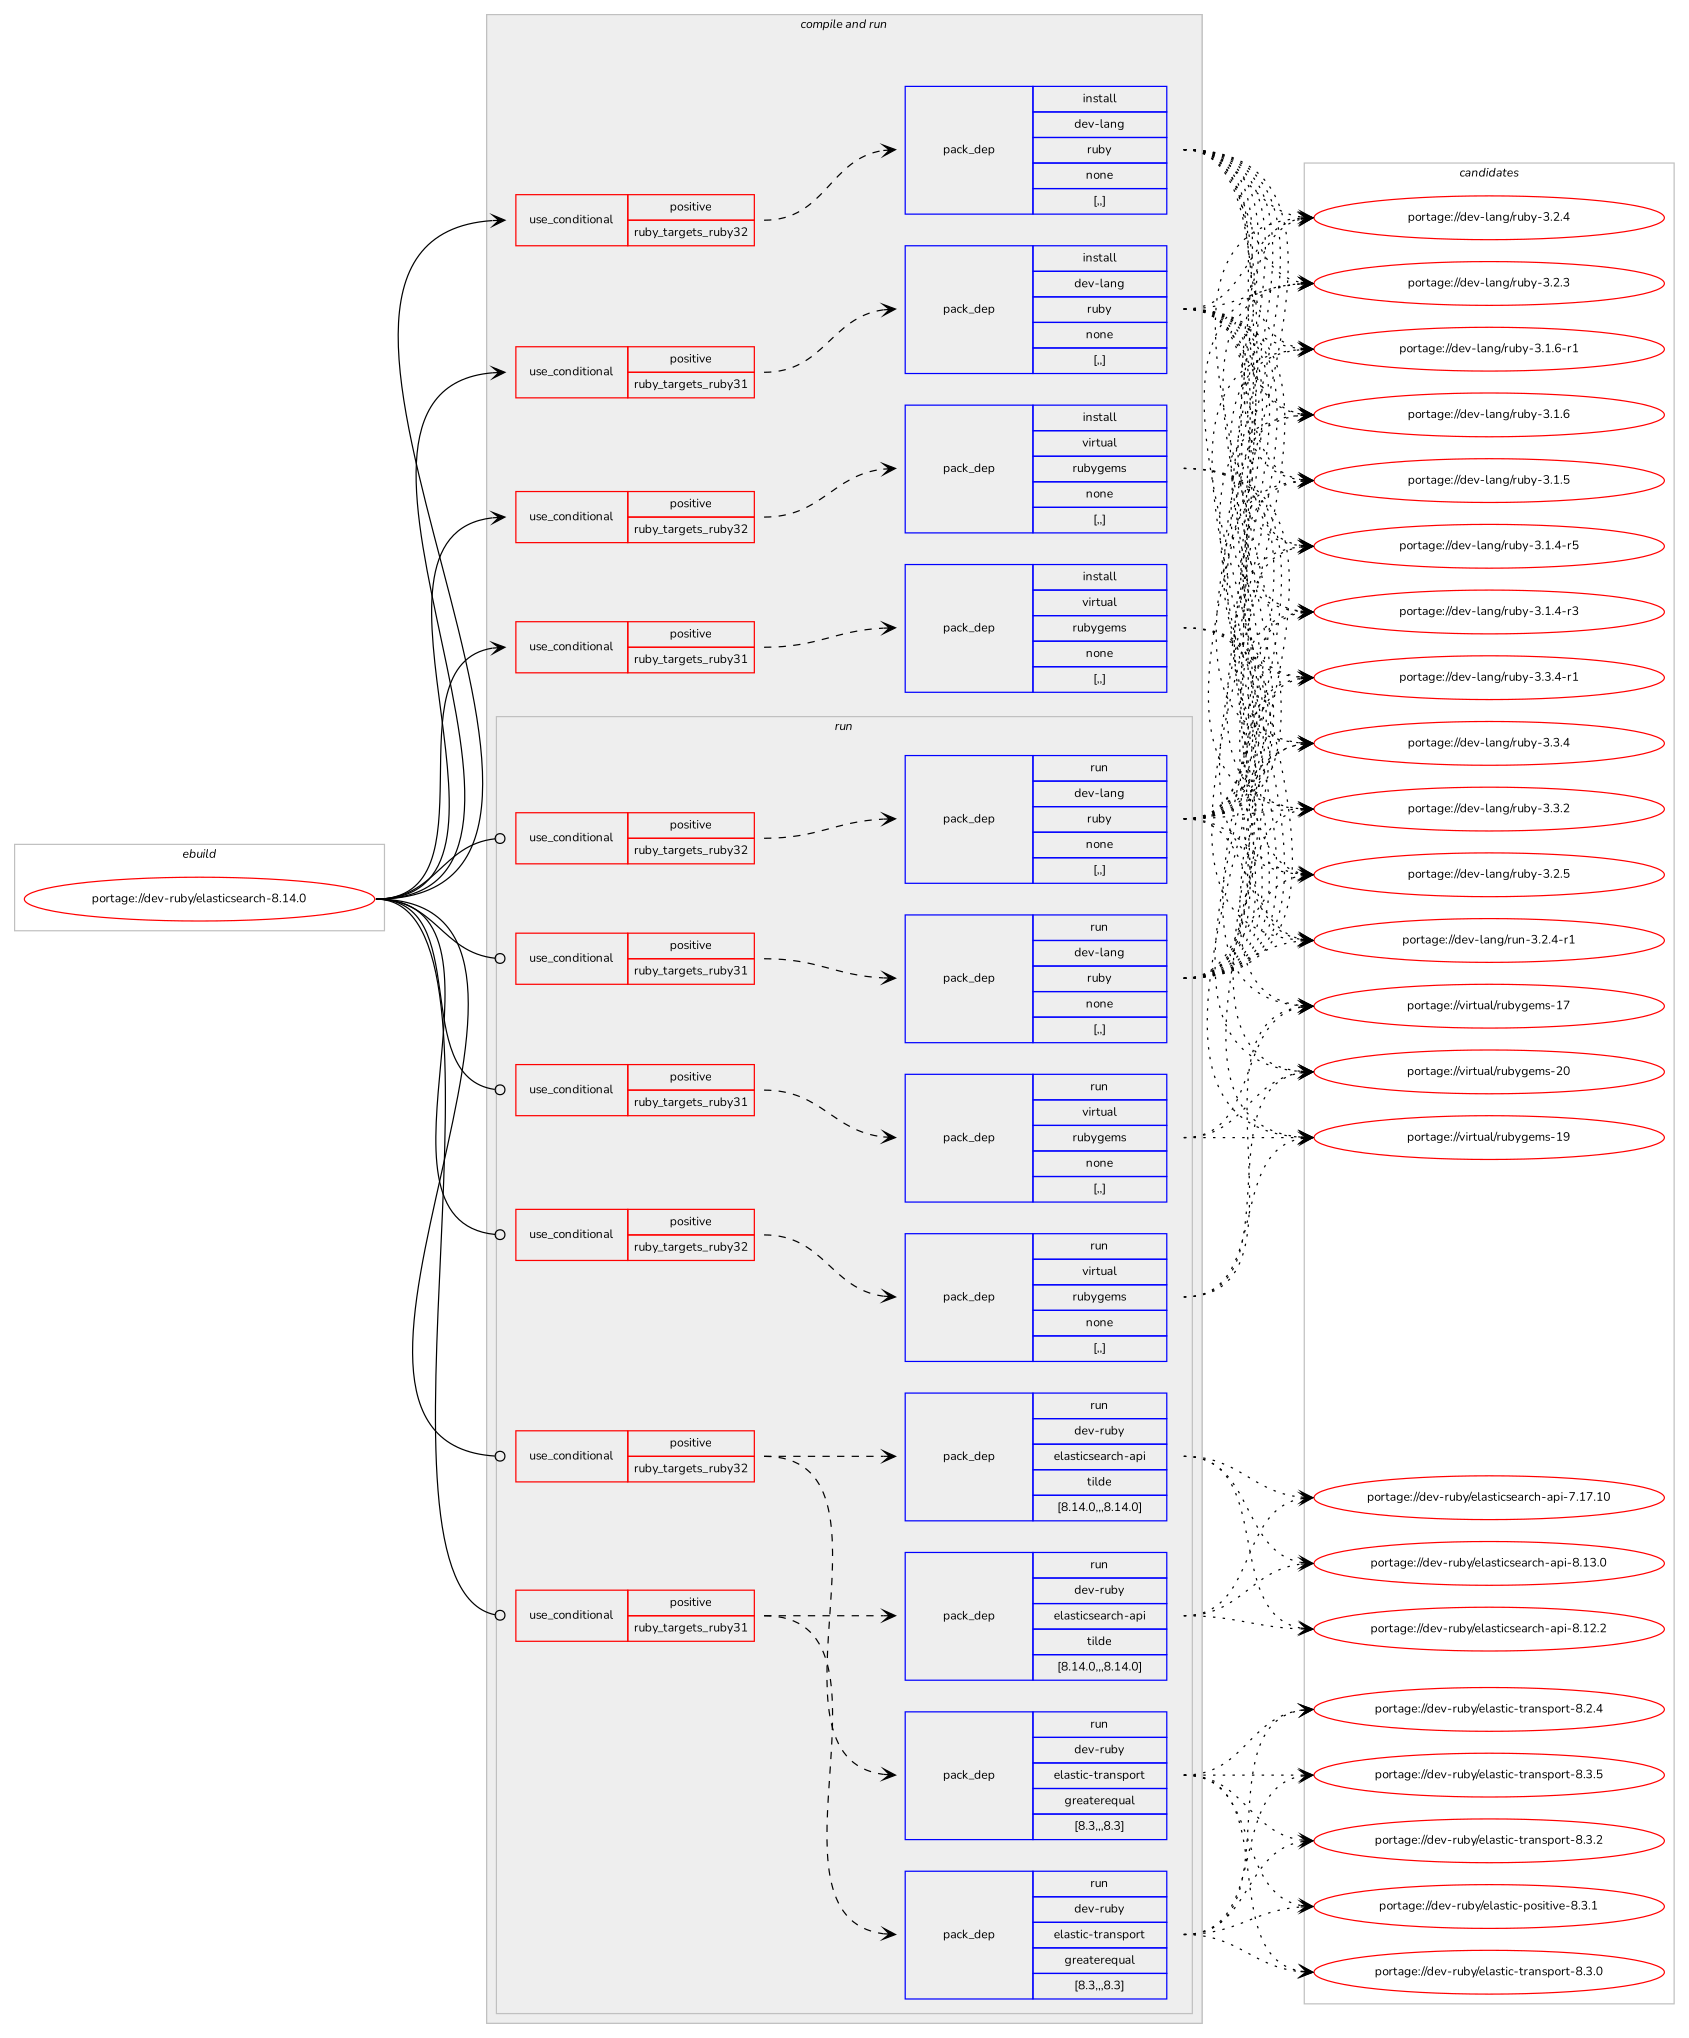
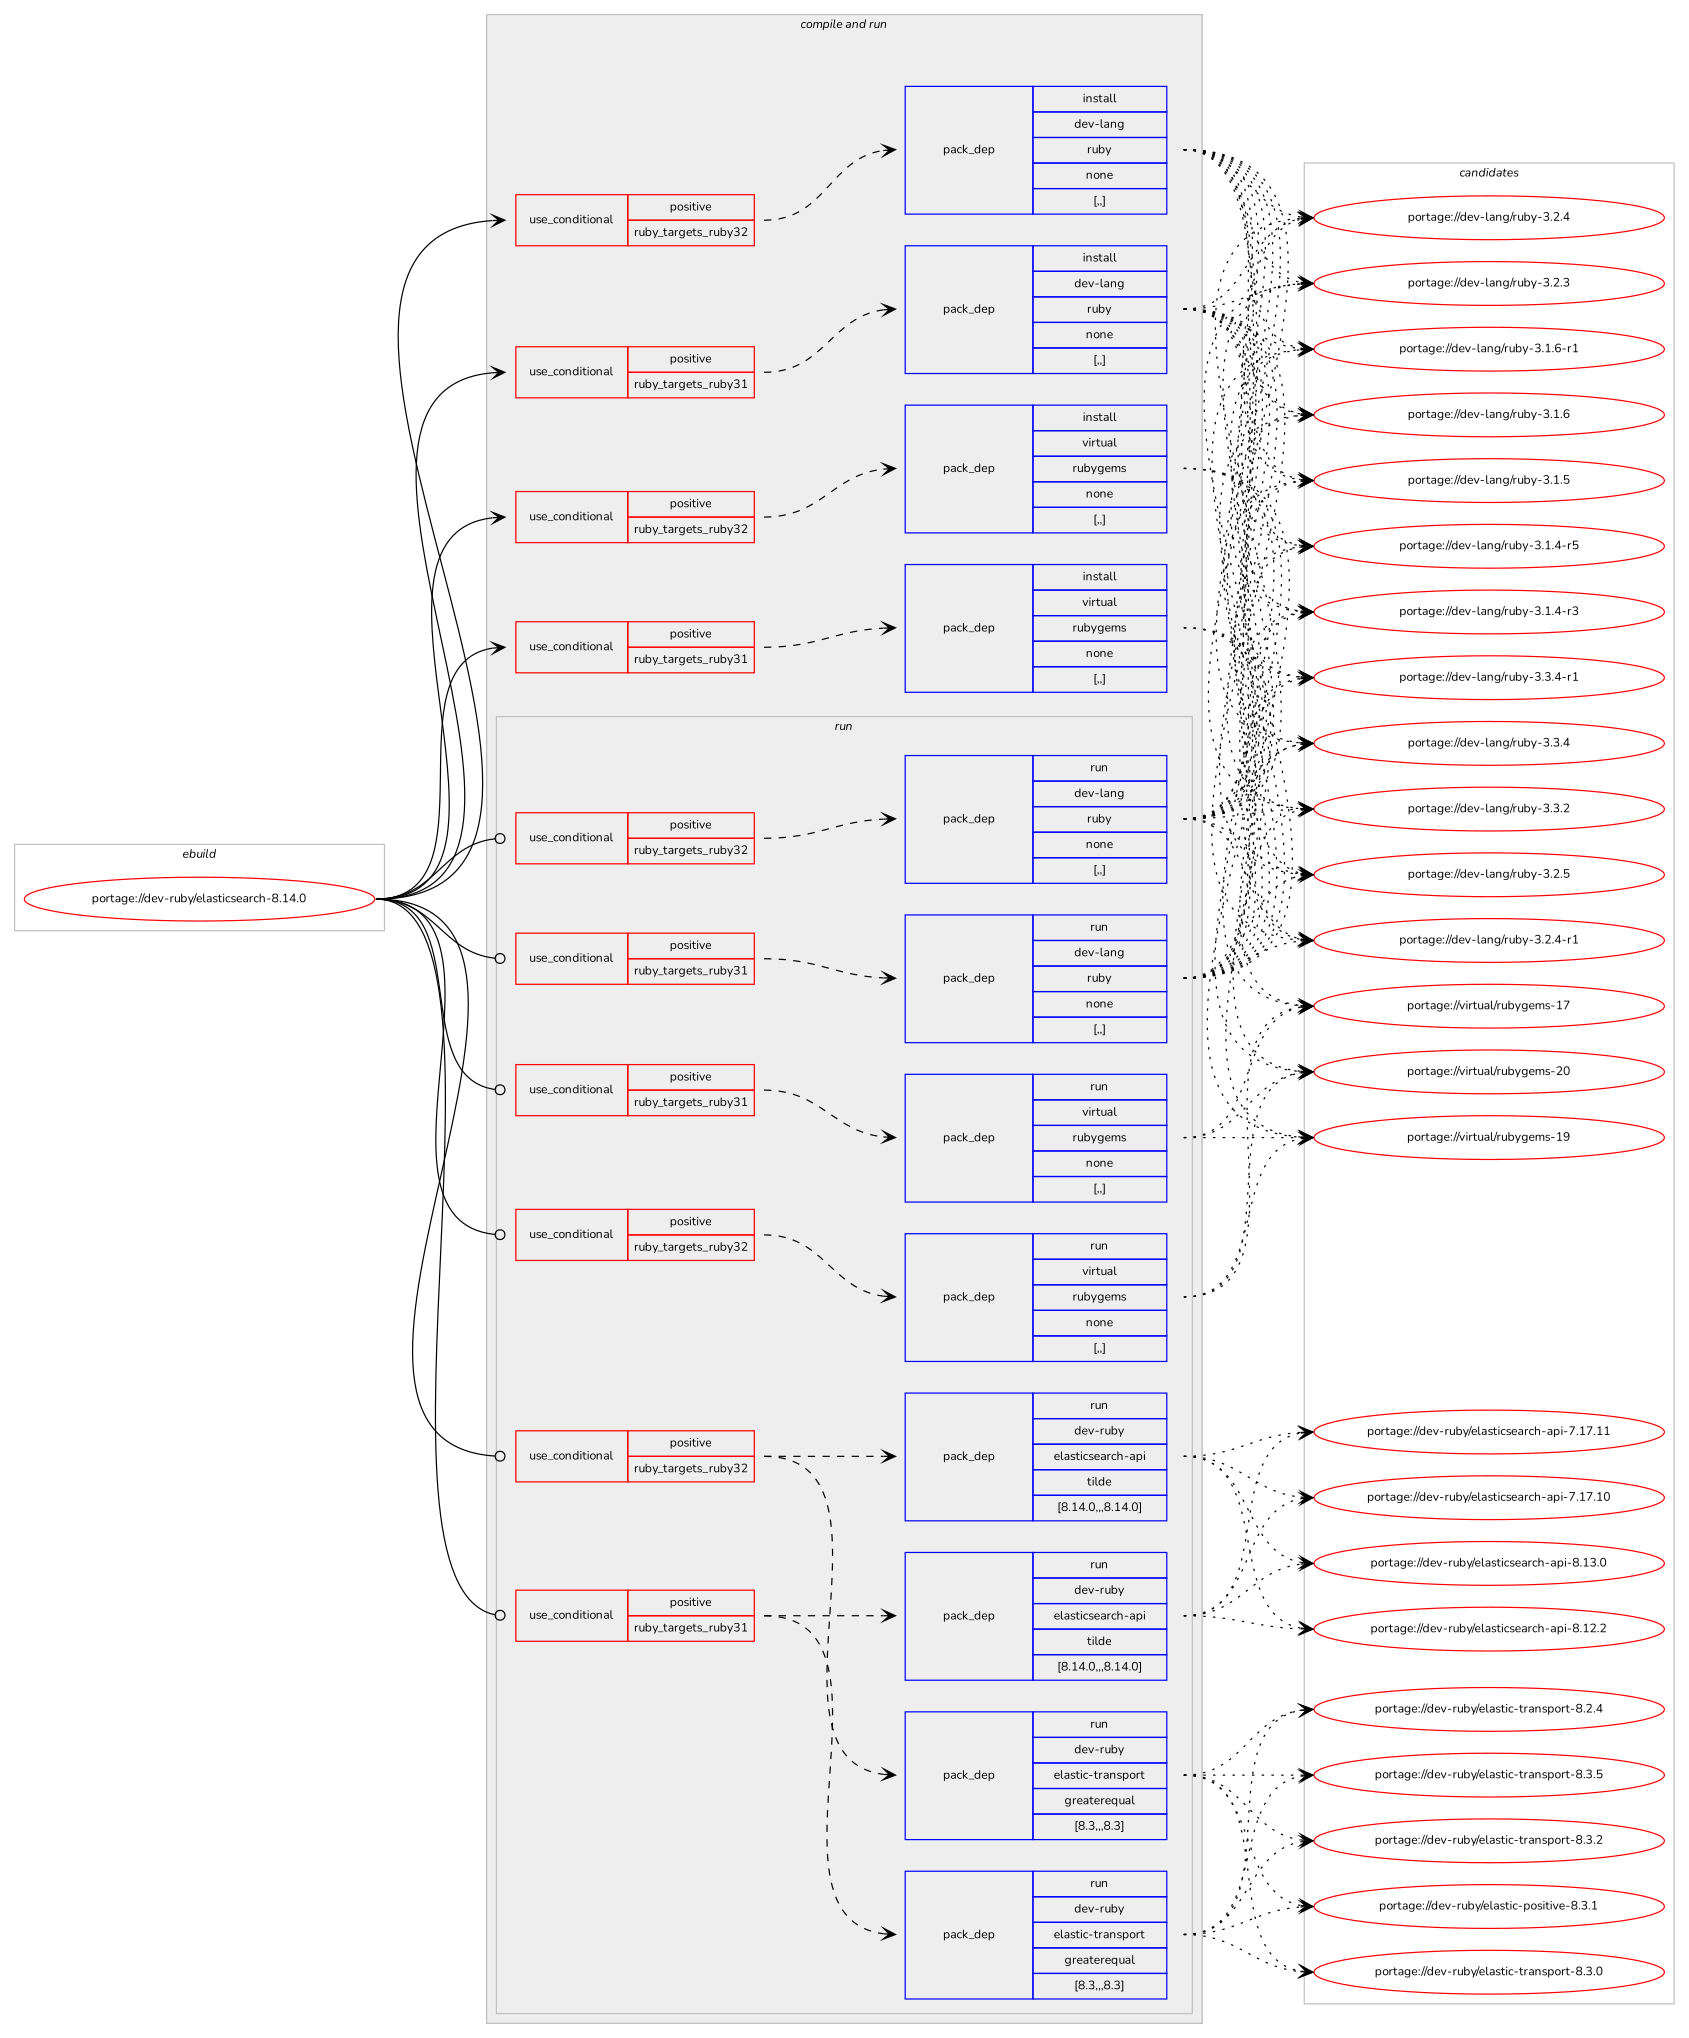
node "portage://dev-lang/run-3.2.4-r1": label "portage://dev-lang/run-3.2.4-r1" -> "portage://dev-lang/ruby-3.2.4-r1"
node "portage://dev-ruby/elasticsearch-api-7.17.11": added
